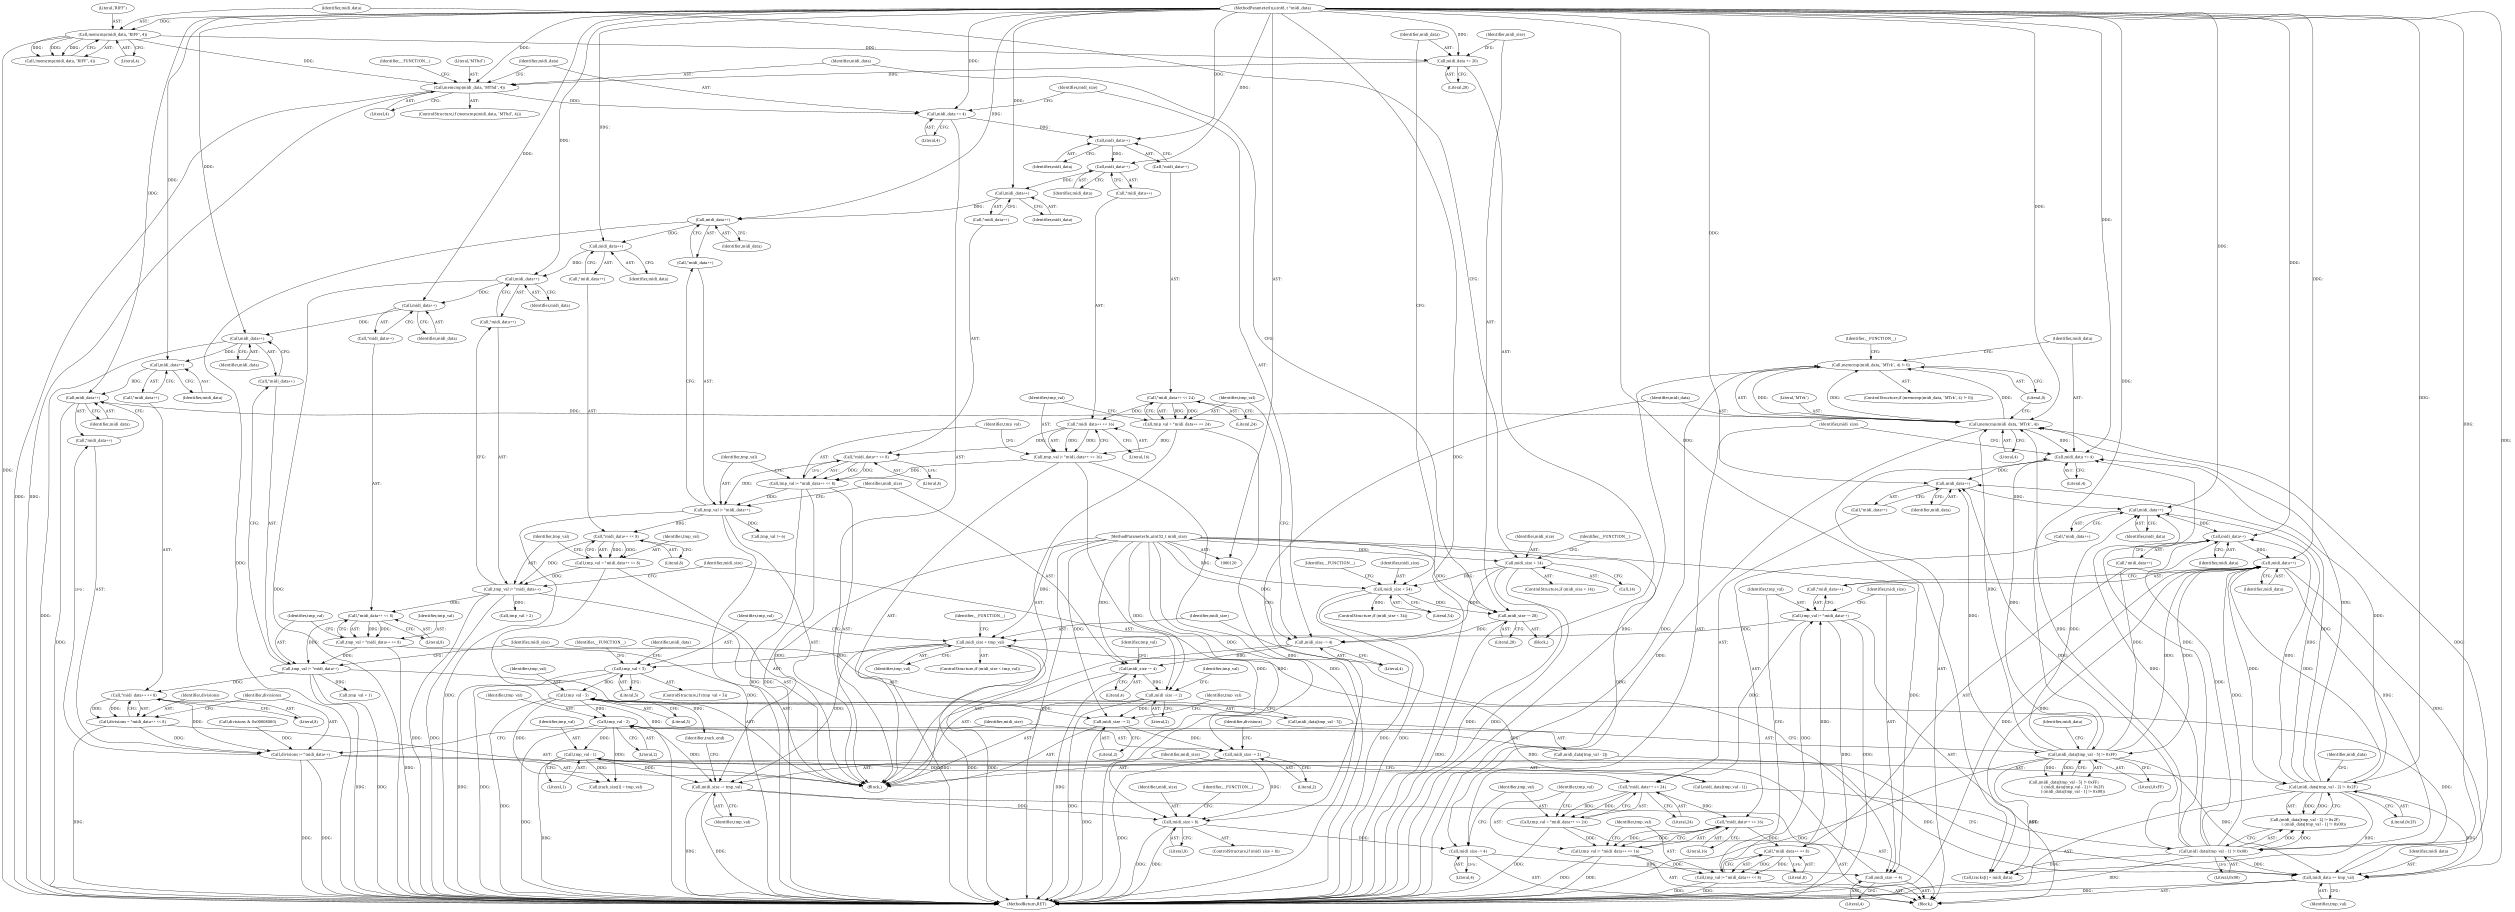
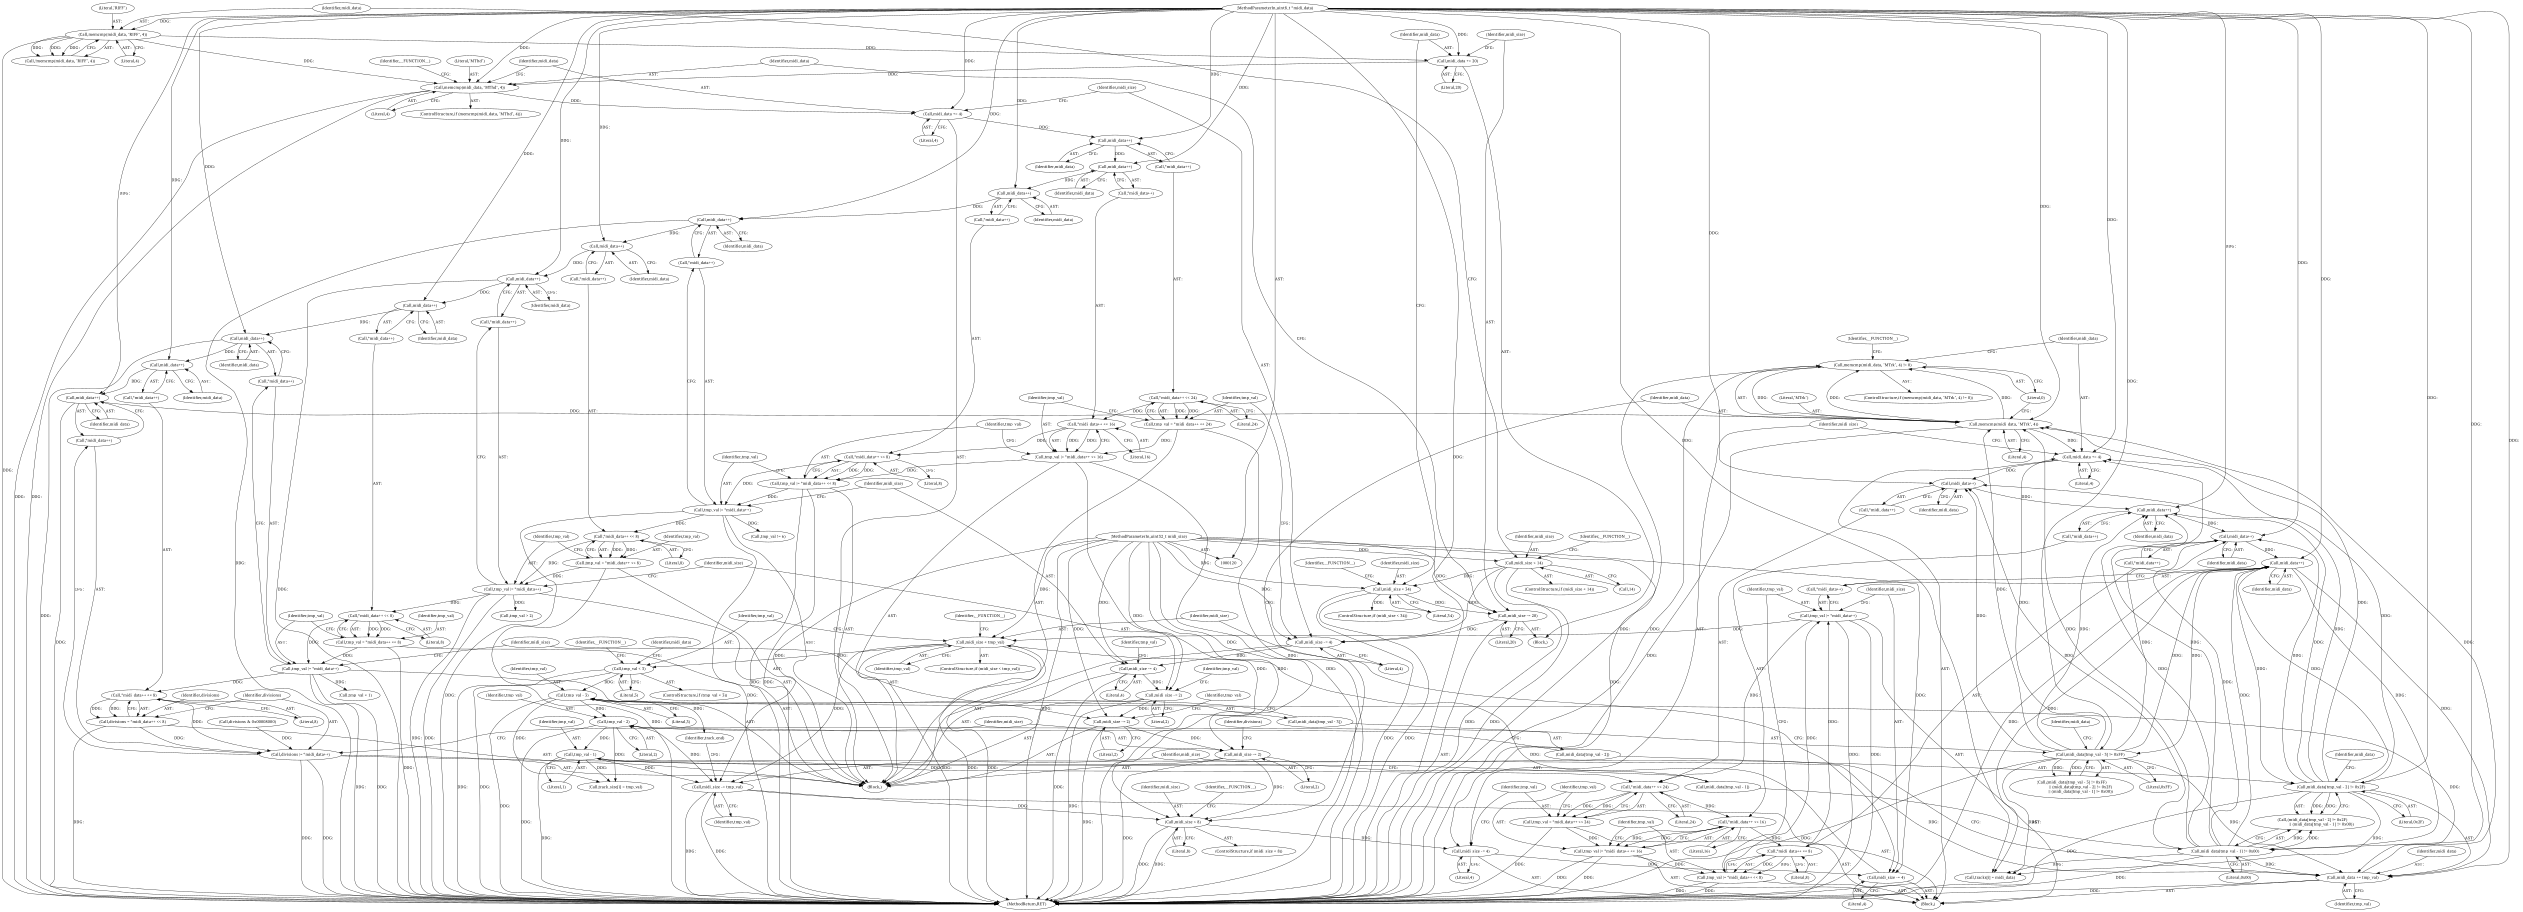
edge "(Call,midi_size -= 20)" -> "(MethodReturn,RET)": label "DDG: " -> "AST: "
edge "(Call,midi_data[tmp_val - 2] != 0x2F)" -> "(Call,midi_data += tmp_val)": label "DDG: " -> "AST: "
edge "(Call,midi_data[tmp_val - 2] != 0x2F)" -> "(MethodReturn,RET)": label "AST: " -> "DDG: "
